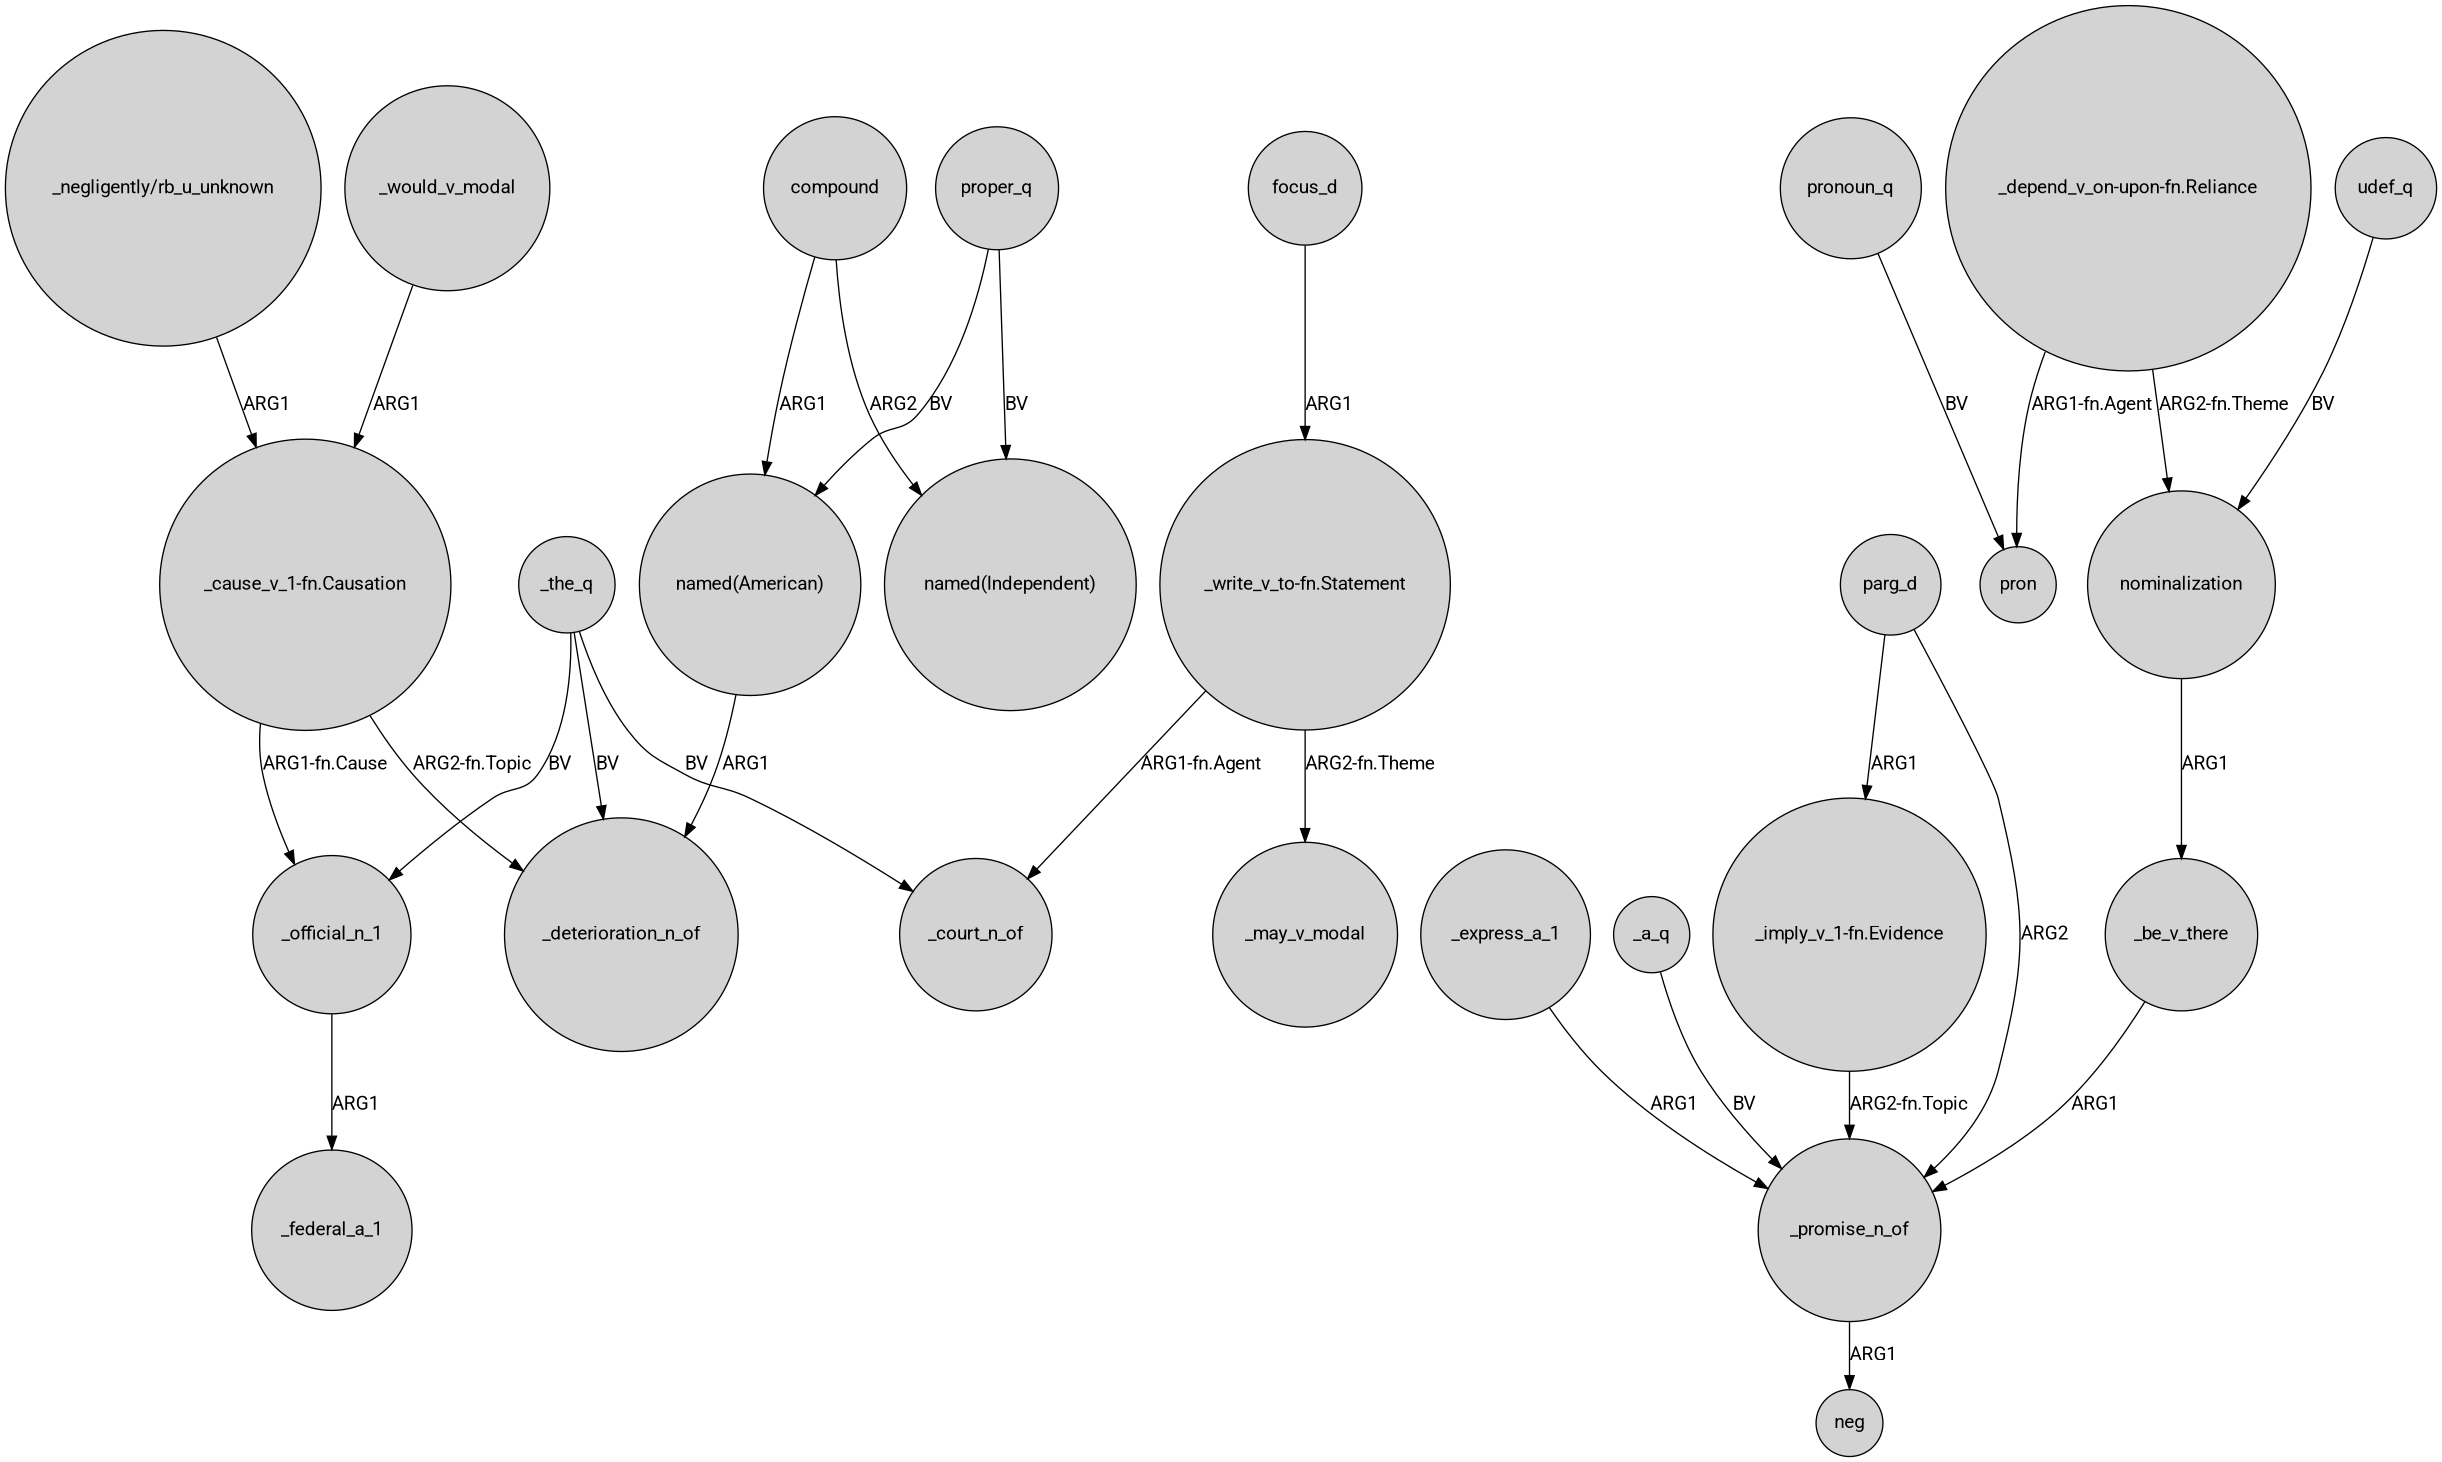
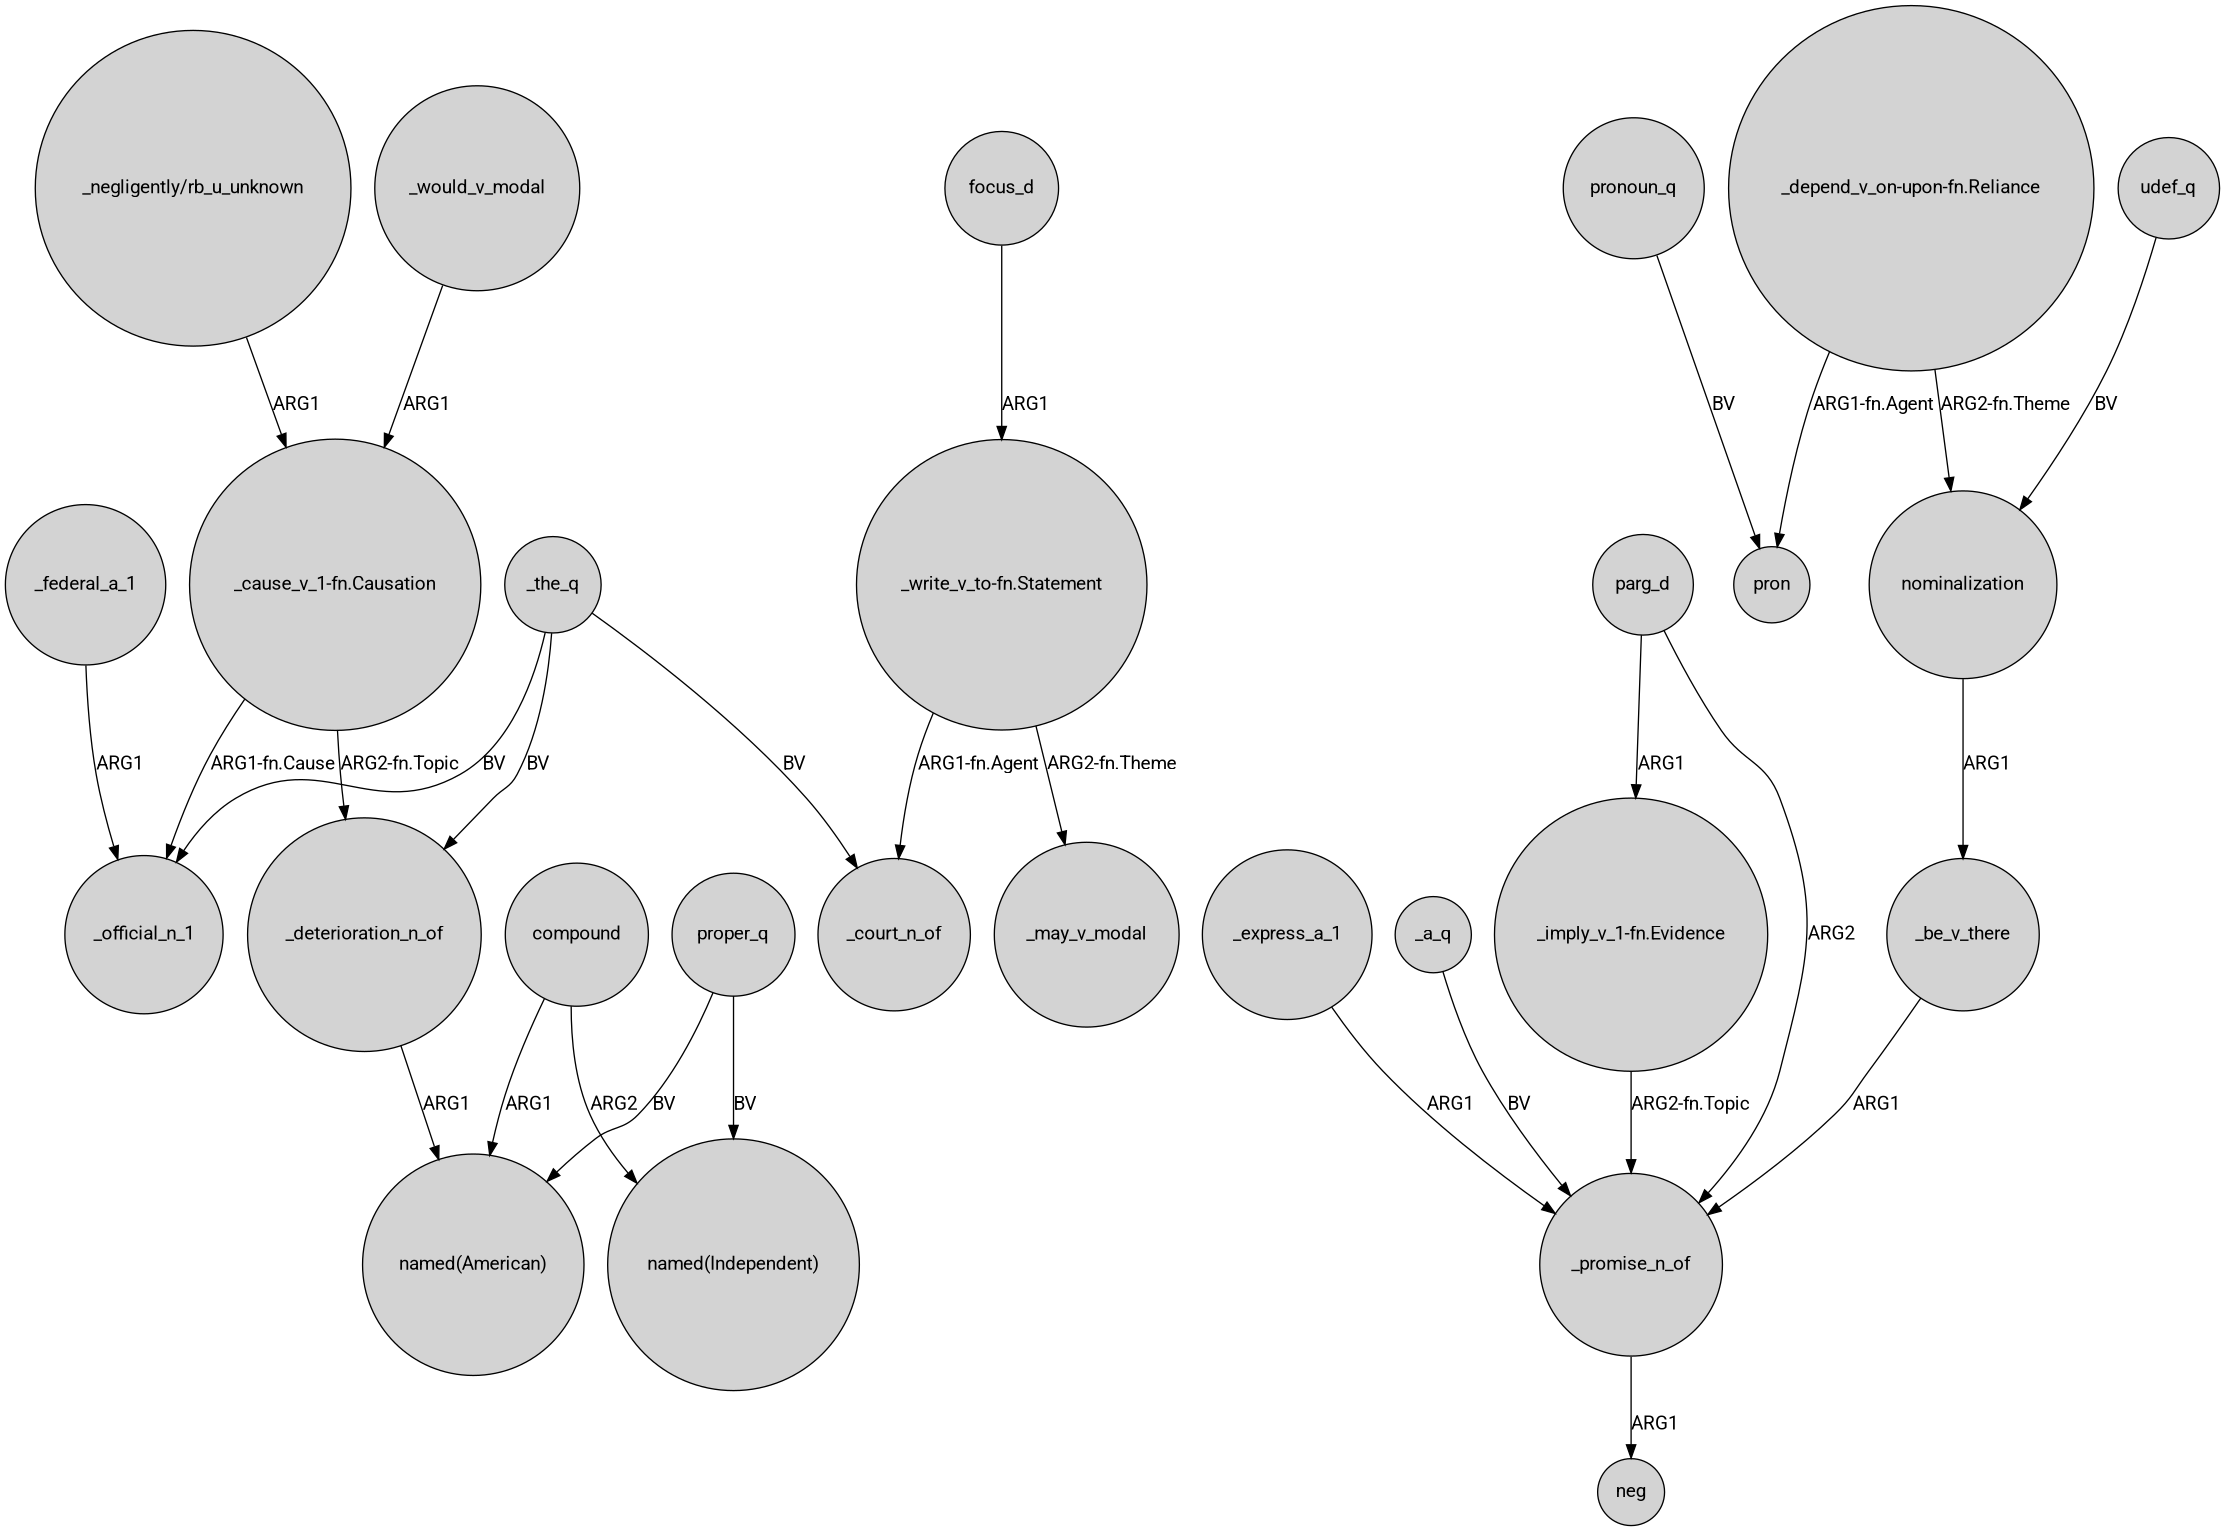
edge "named(American)" -> "_deterioration_n_of": reversed
edge "_official_n_1" -> "_federal_a_1": reversed
